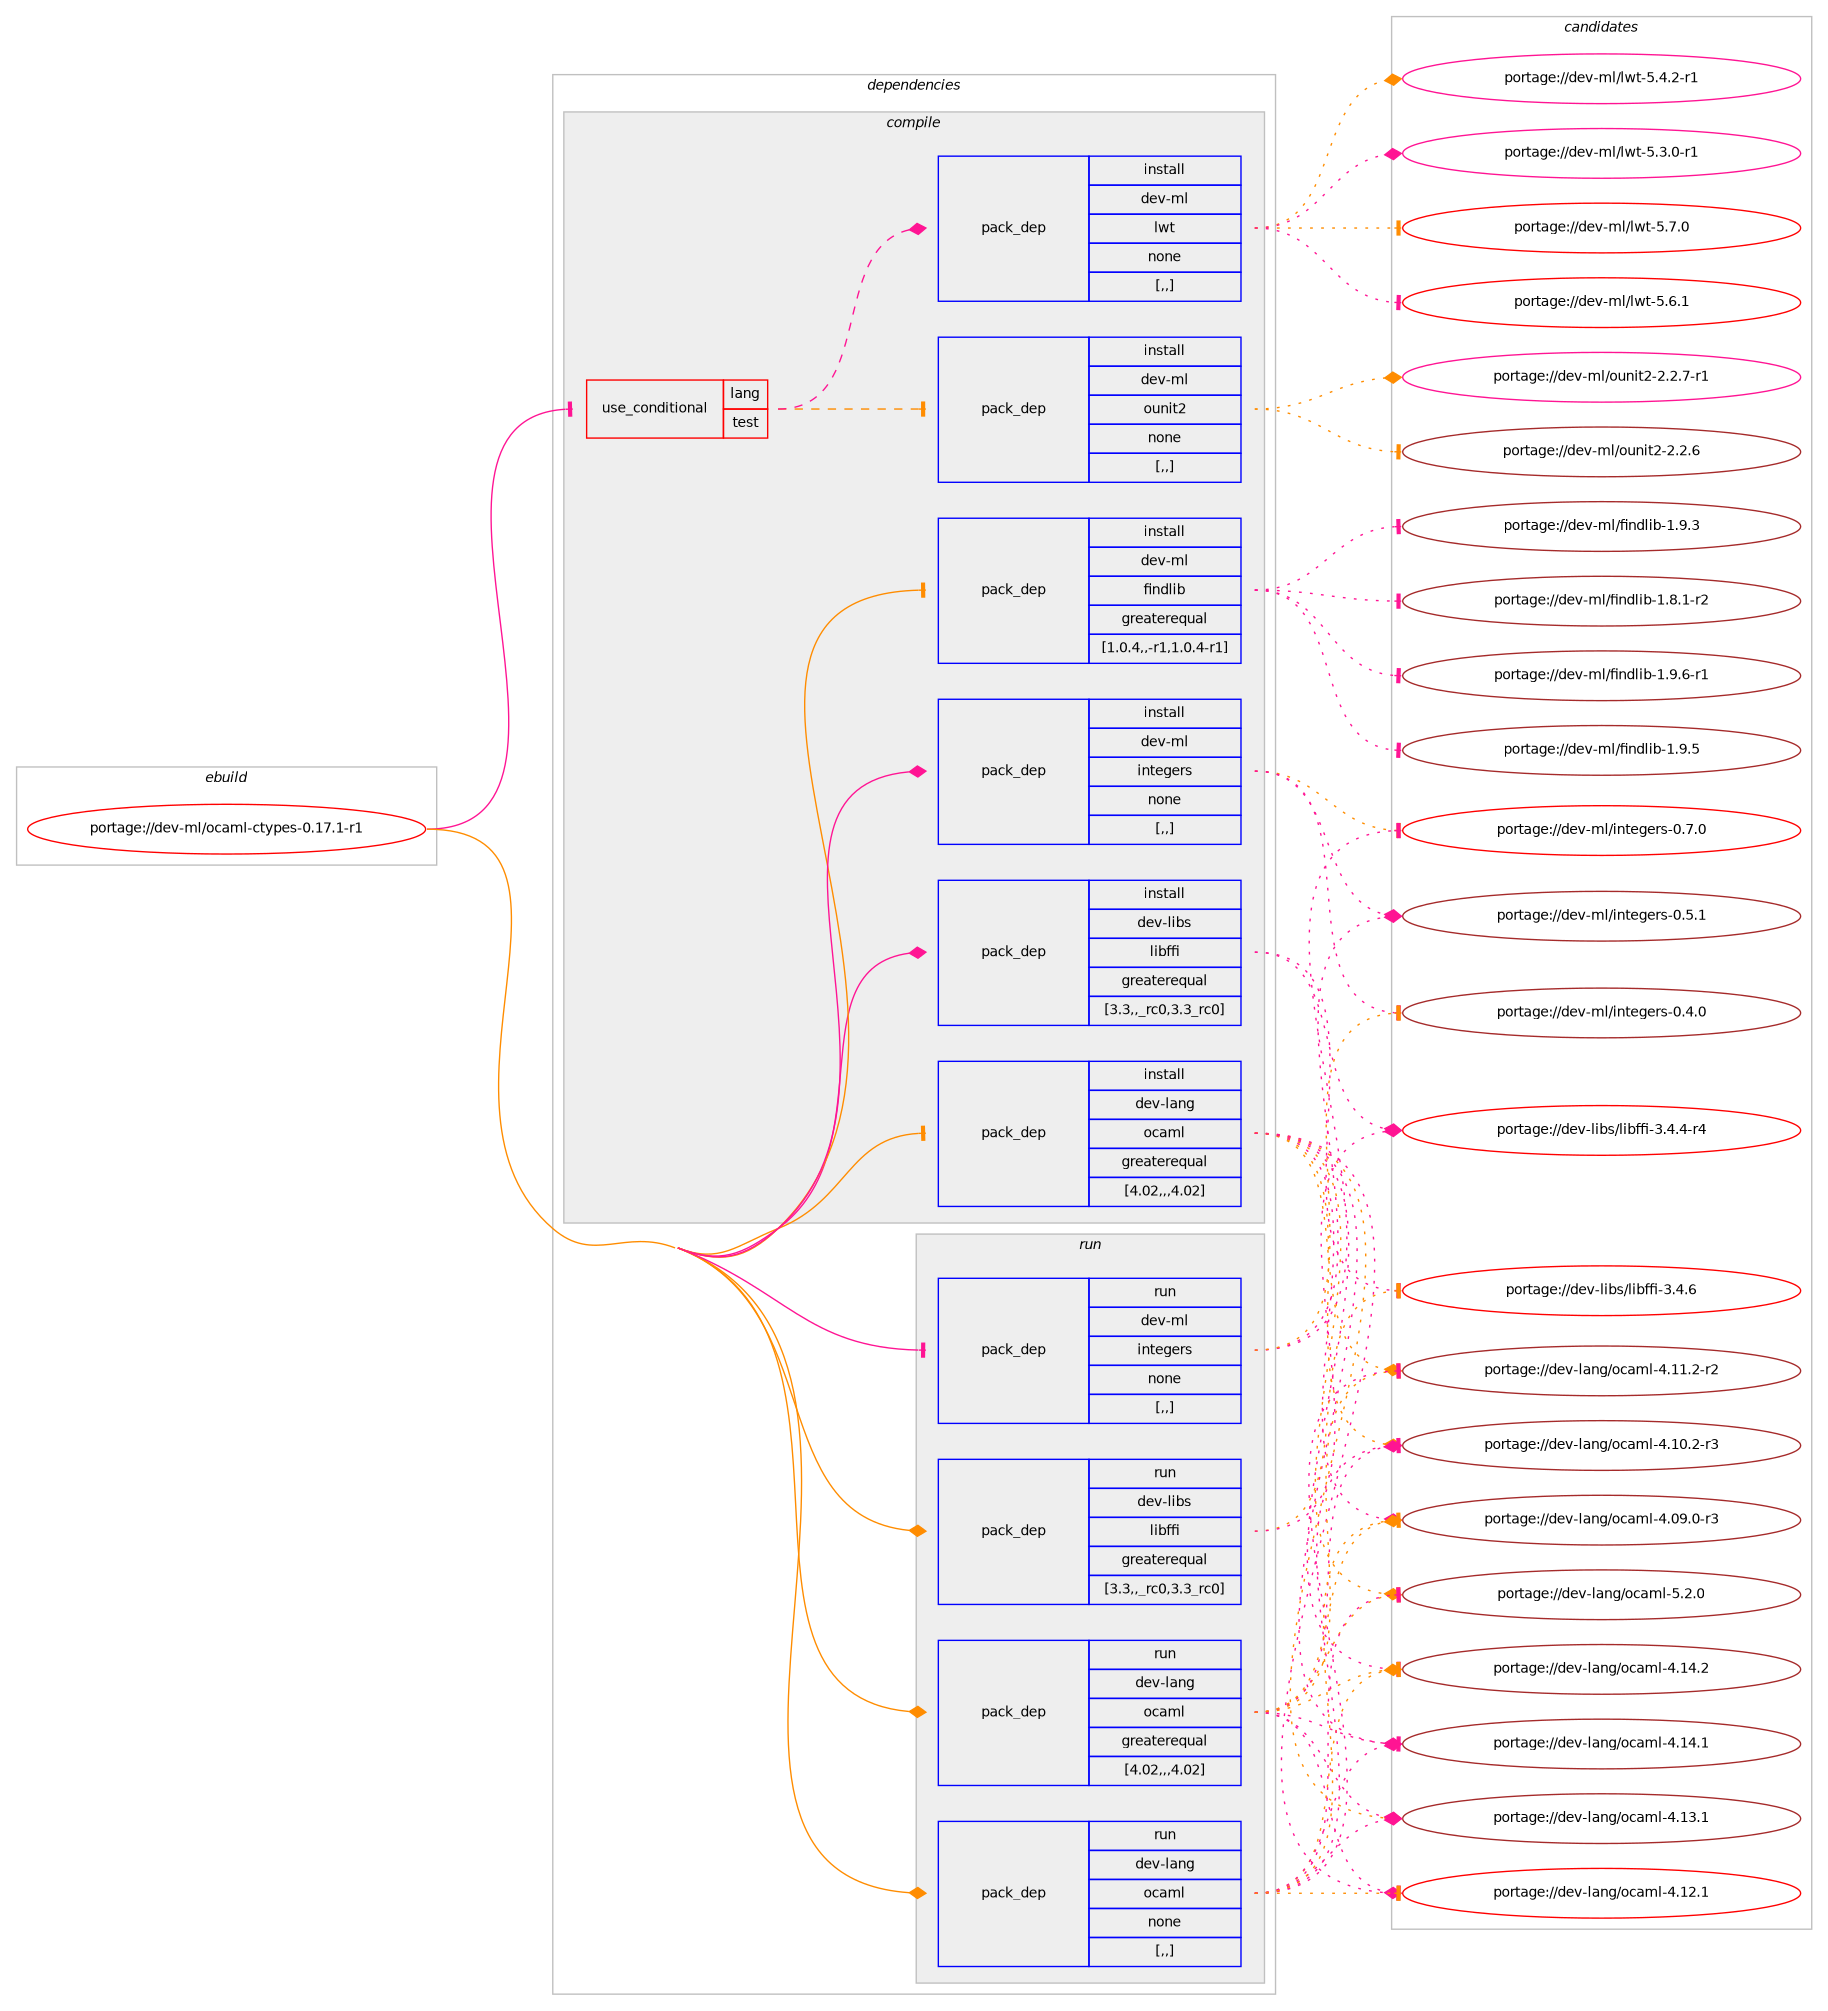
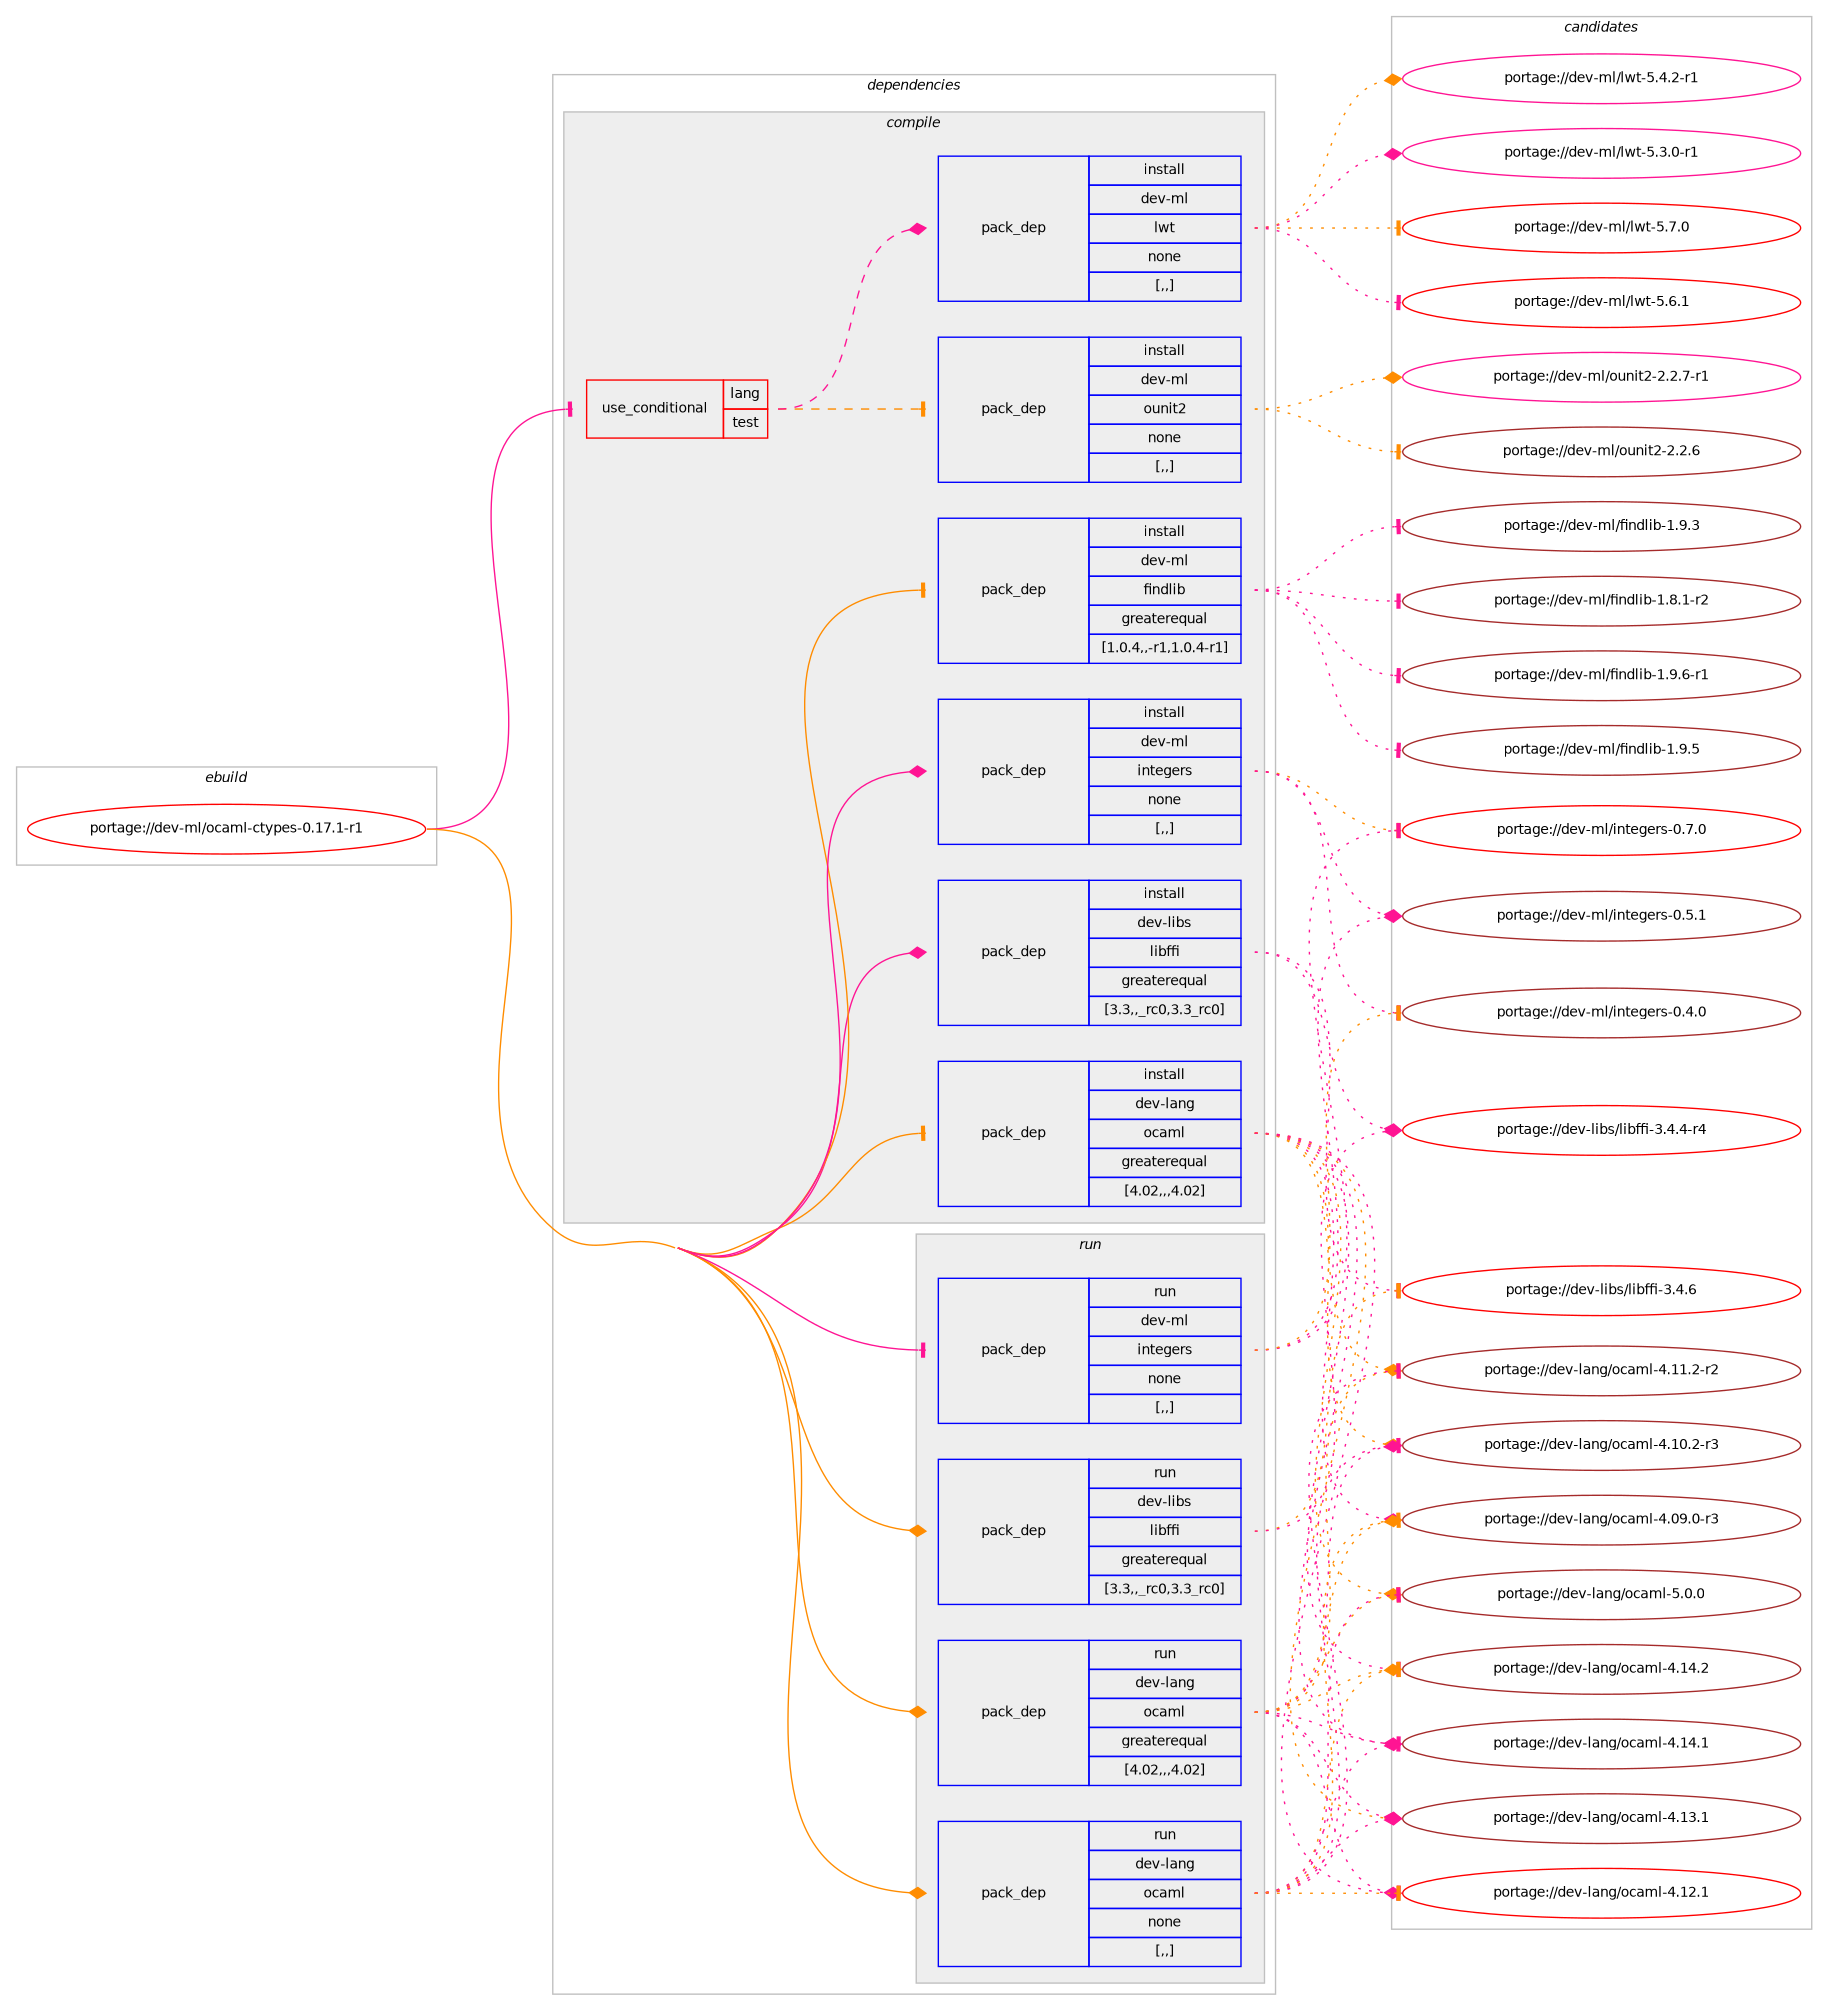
node "portage://dev-lang/ocaml-5.2.0": label "portage://dev-lang/ocaml-5.2.0" -> "portage://dev-lang/ocaml-5.0.0"
